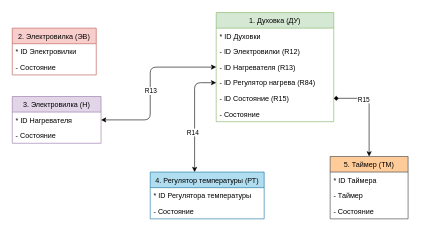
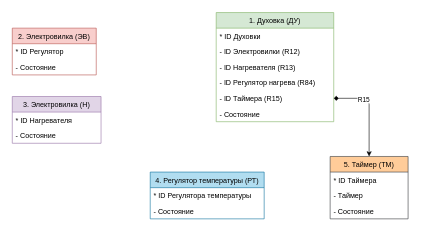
node "* ID Электровилки": label "* ID Электровилки" -> "* ID Регулятор"
edge "- ID Нагревателя (R13)" -- "3. Электровилка (Н)": removed, label "R13"
node "- ID Состояние (R15)": label "- ID Состояние (R15)" -> "- ID Таймера (R15)"
edge "- ID Регулятор нагрева (R84)" -- "4. Регулятор температуры (РТ)": removed, label "R14"
